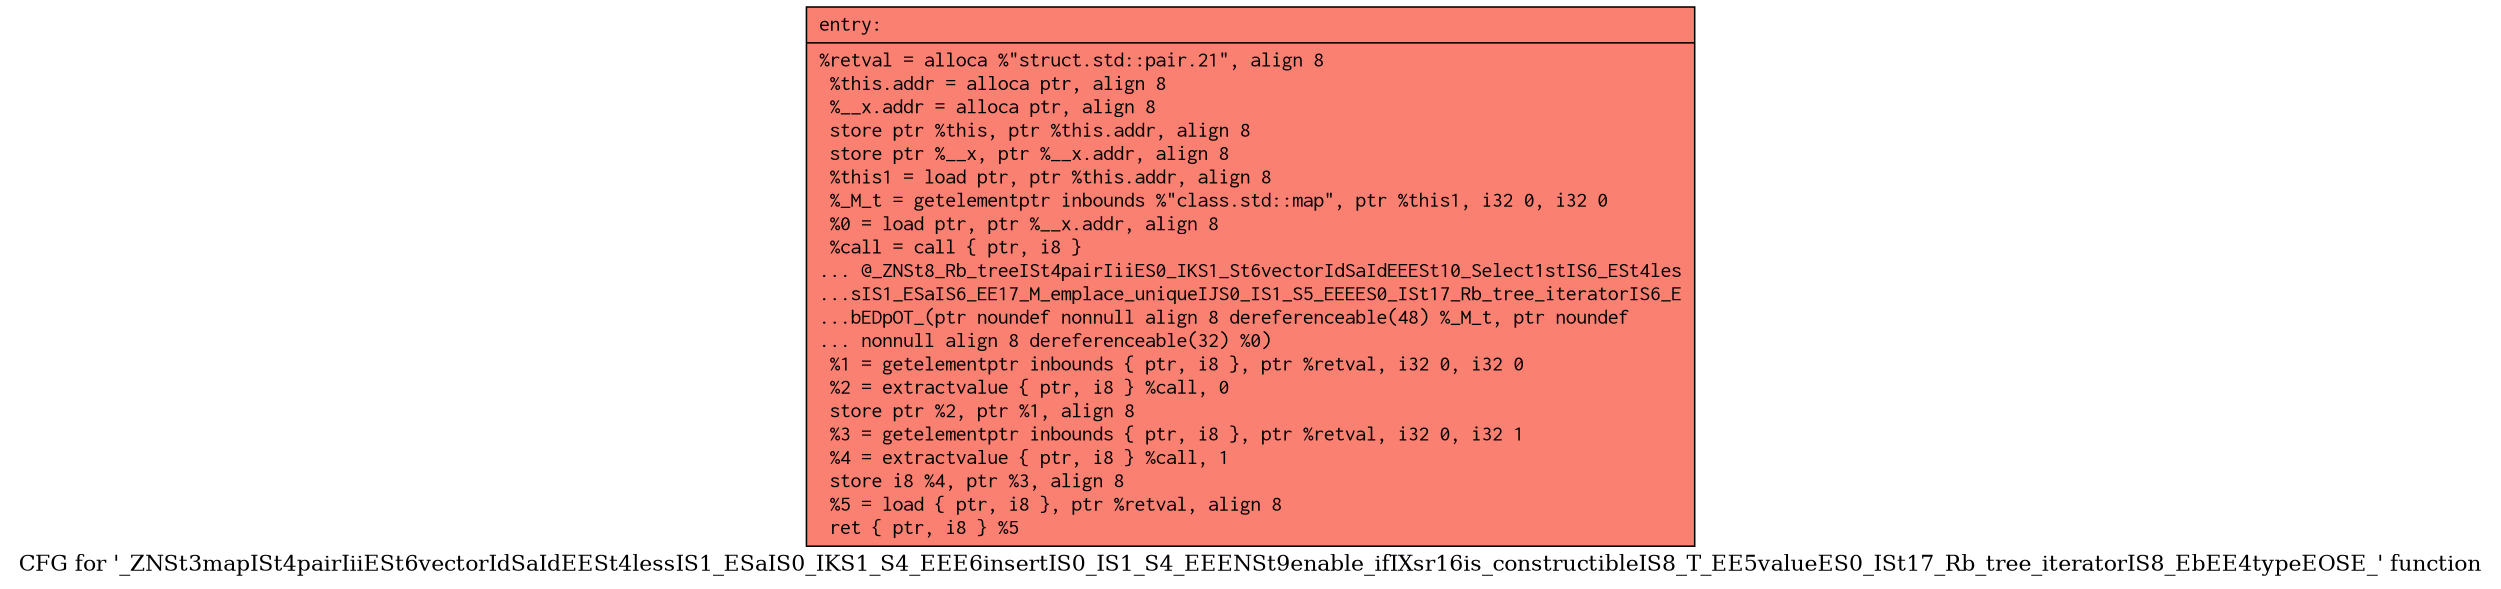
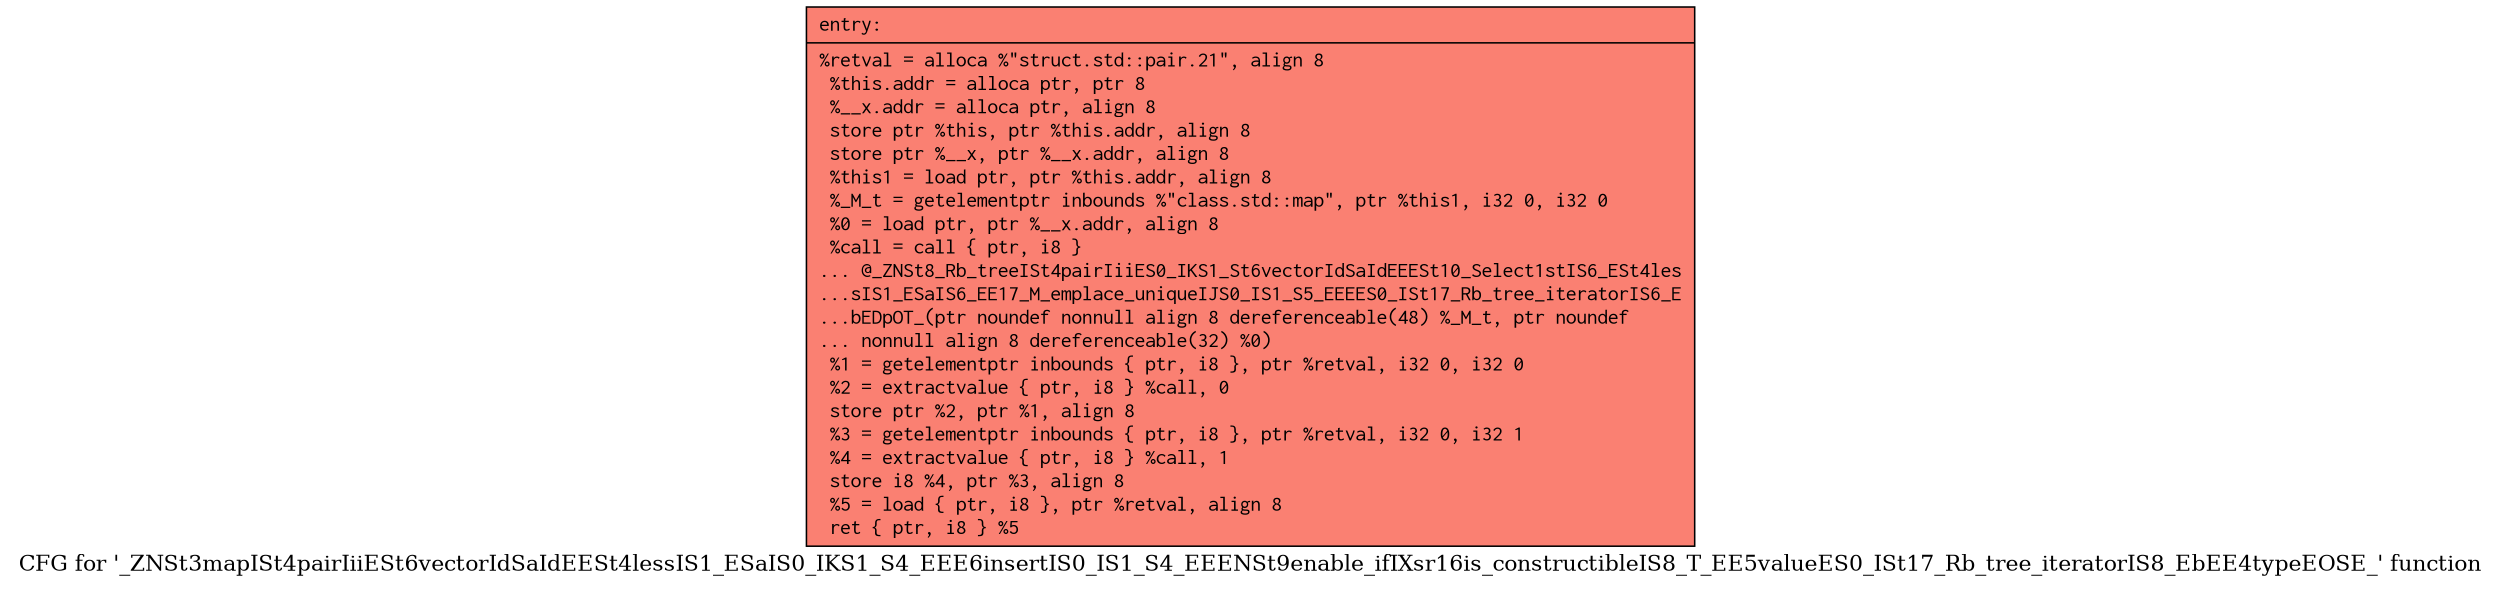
node "entry:": text "%this.addr = alloca ptr, align 8" -> "%this.addr = alloca ptr, ptr 8"
